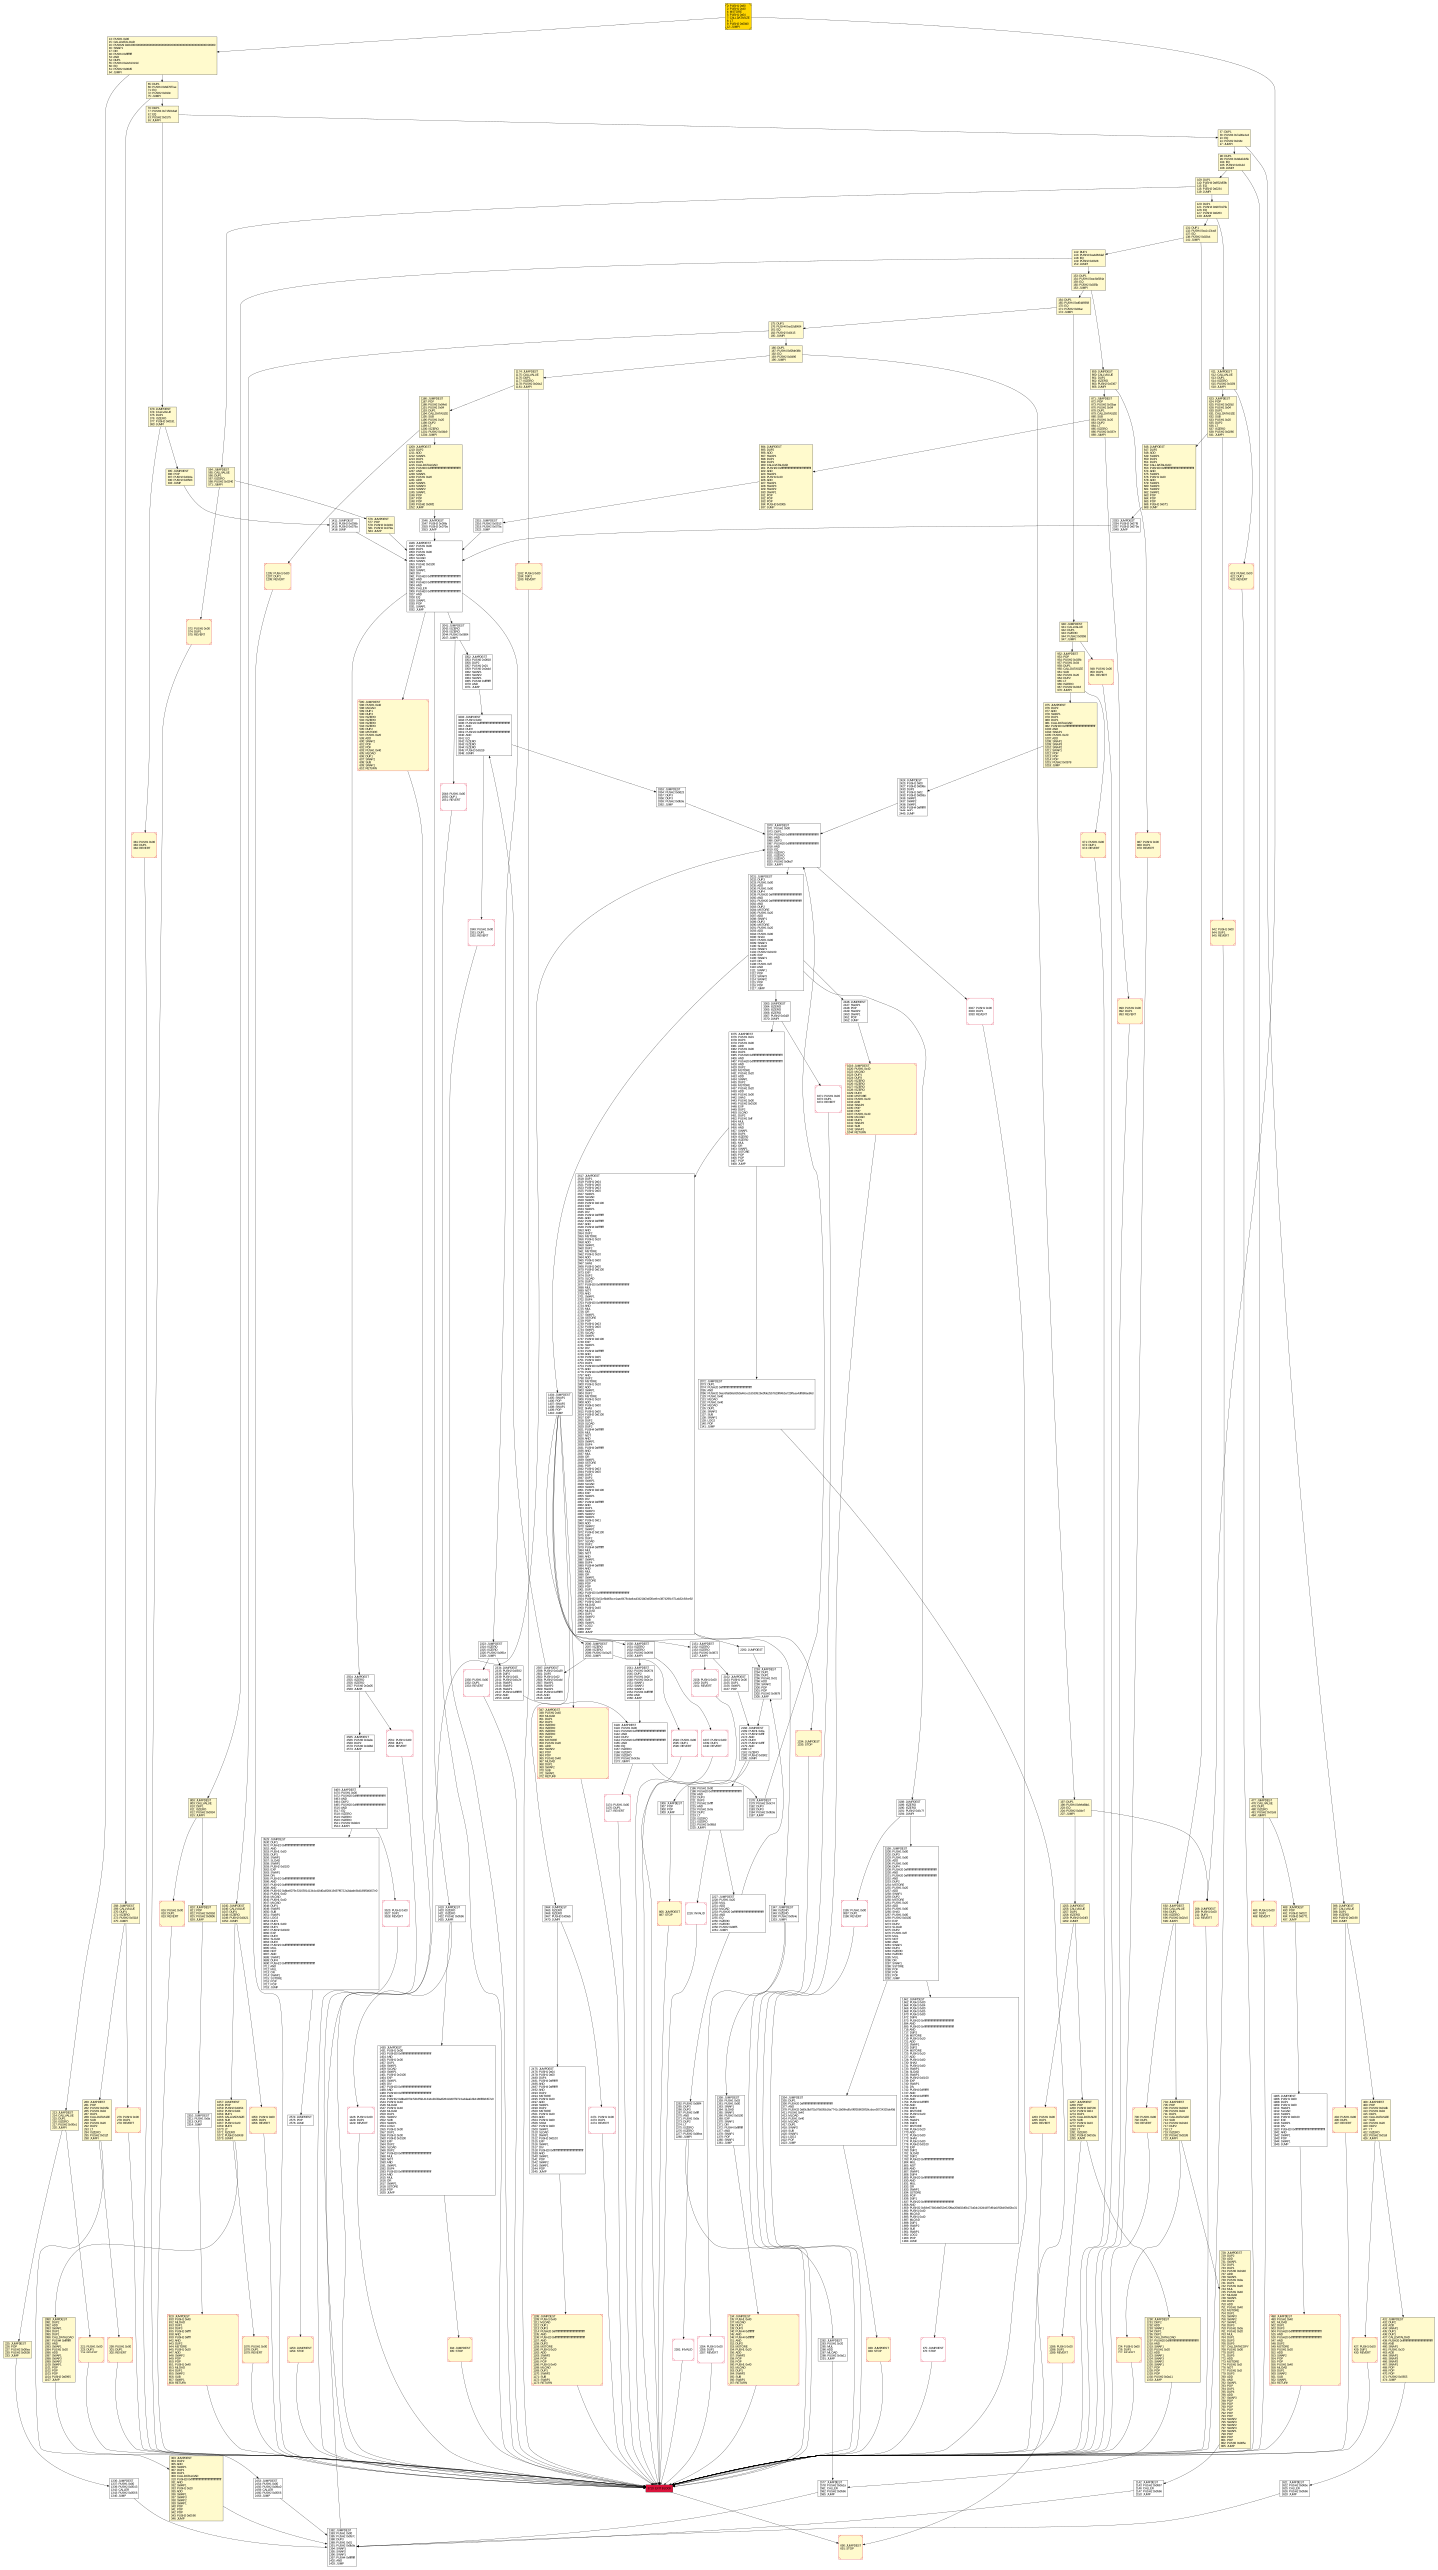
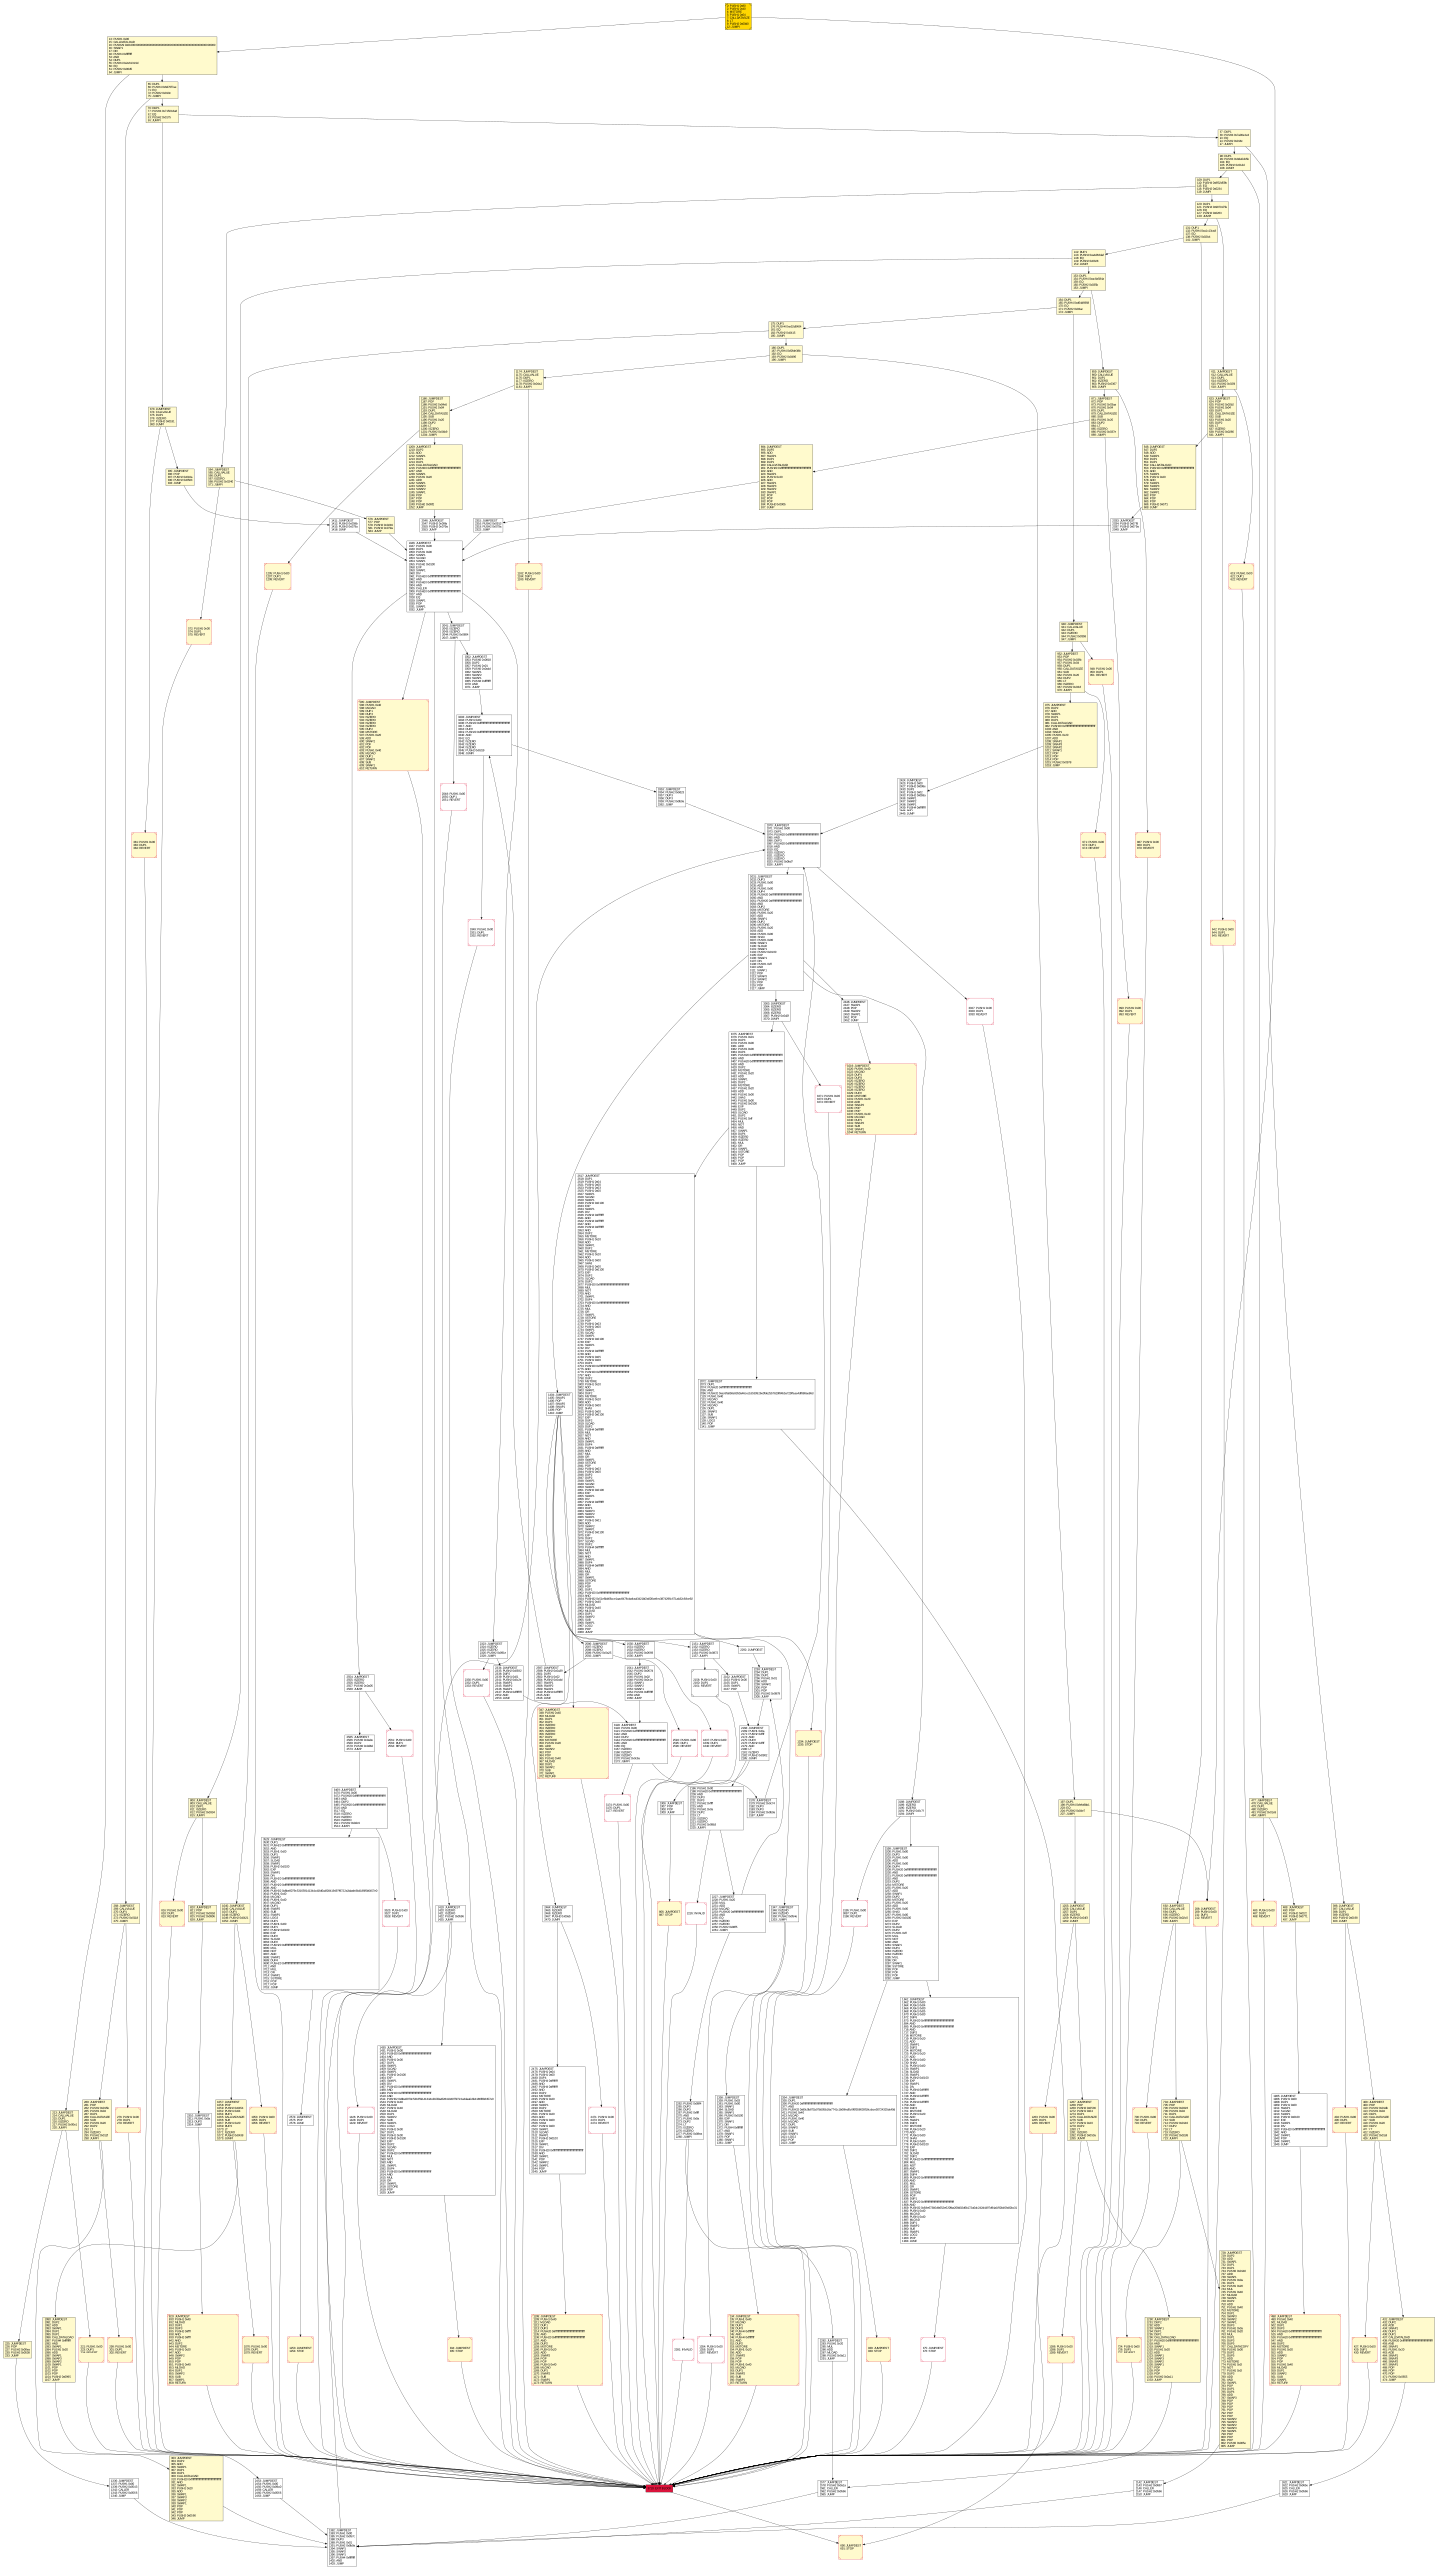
node "2158: PUSH1 0x00 2160: DUP1 2161: REVERT": color crimson -> black
